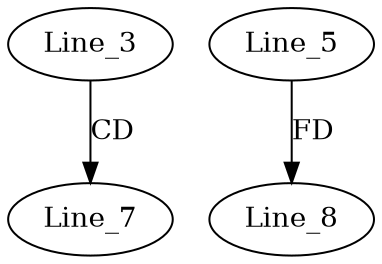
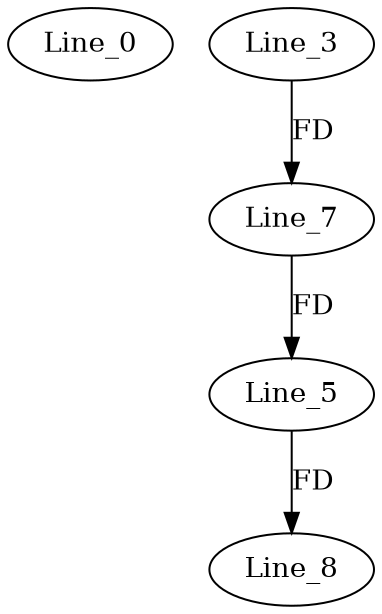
node "Line_0": added
edge "Line_3" -> "Line_7": label "CD" -> "FD"
edge "Line_7" -> "Line_5": added, label "FD"
